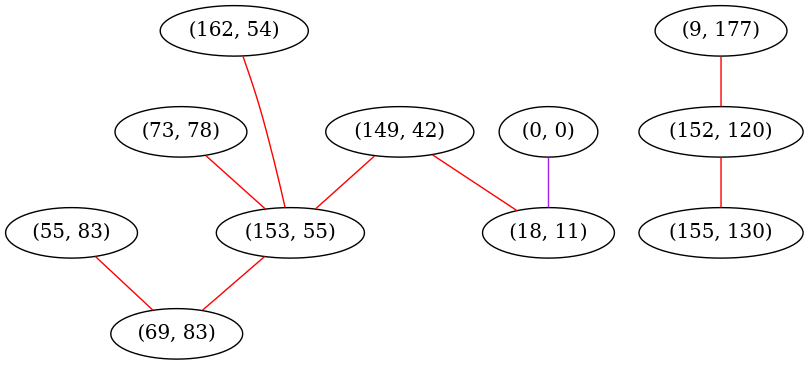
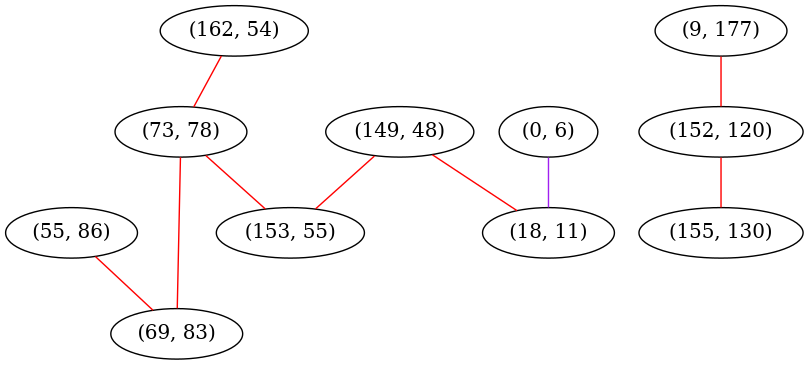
edge "(162, 54)" -- "(153, 55)": now "(162, 54)" -- "(73, 78)"
node "(149, 42)": label "(149, 42)" -> "(149, 48)"
node "(0, 0)": label "(0, 0)" -> "(0, 6)"
node "(55, 83)": label "(55, 83)" -> "(55, 86)"
edge "(153, 55)" -- "(69, 83)": now "(73, 78)" -- "(69, 83)"
